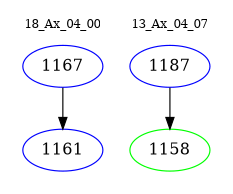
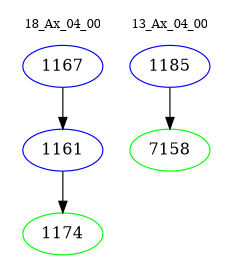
cluster "13_Ax_04_07": label "13_Ax_04_07" -> "13_Ax_04_00"
node "1187": label "1187" -> "1185"
node "1158": label "1158" -> "7158"
node "1174": added
